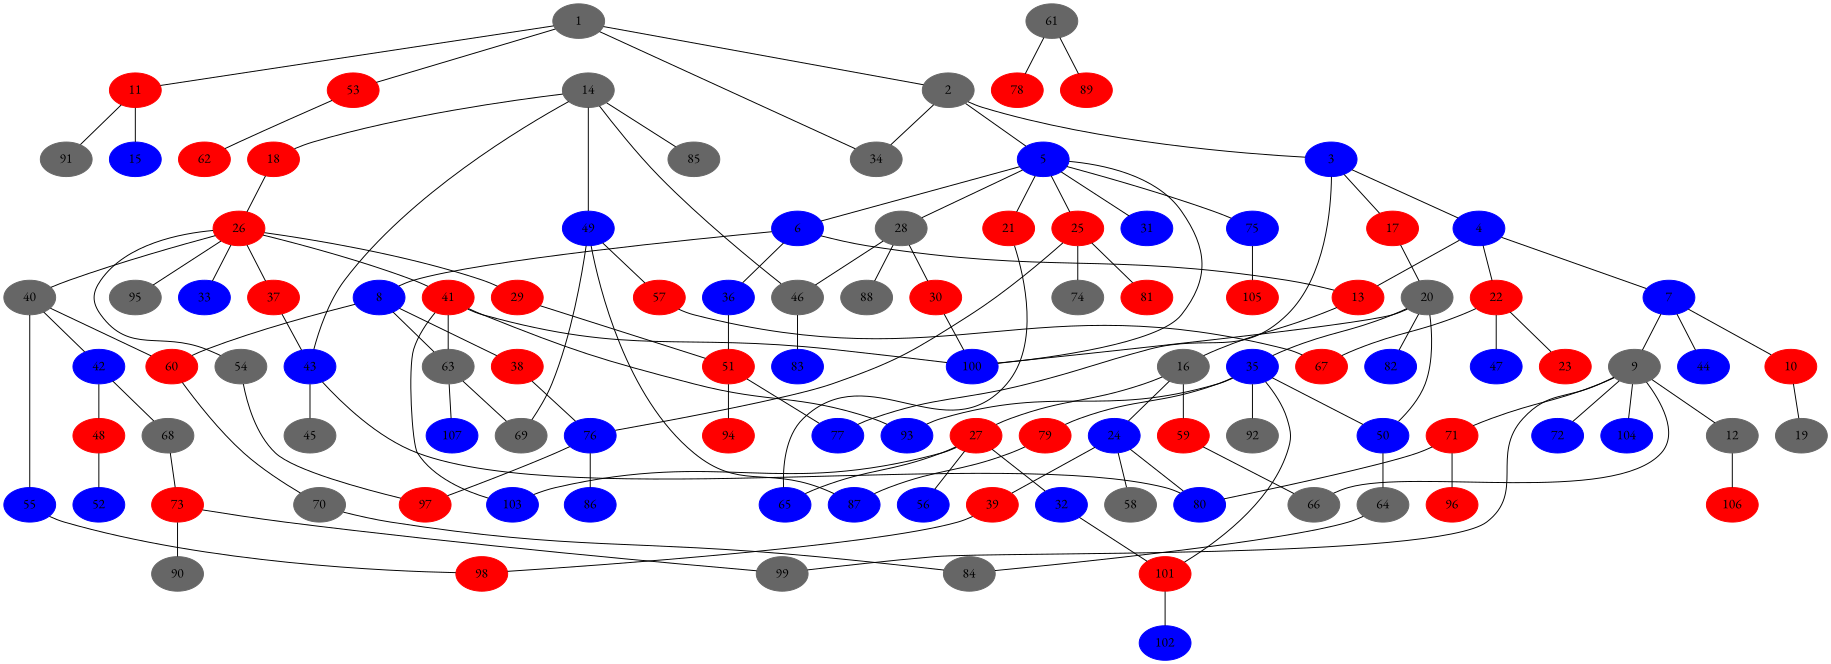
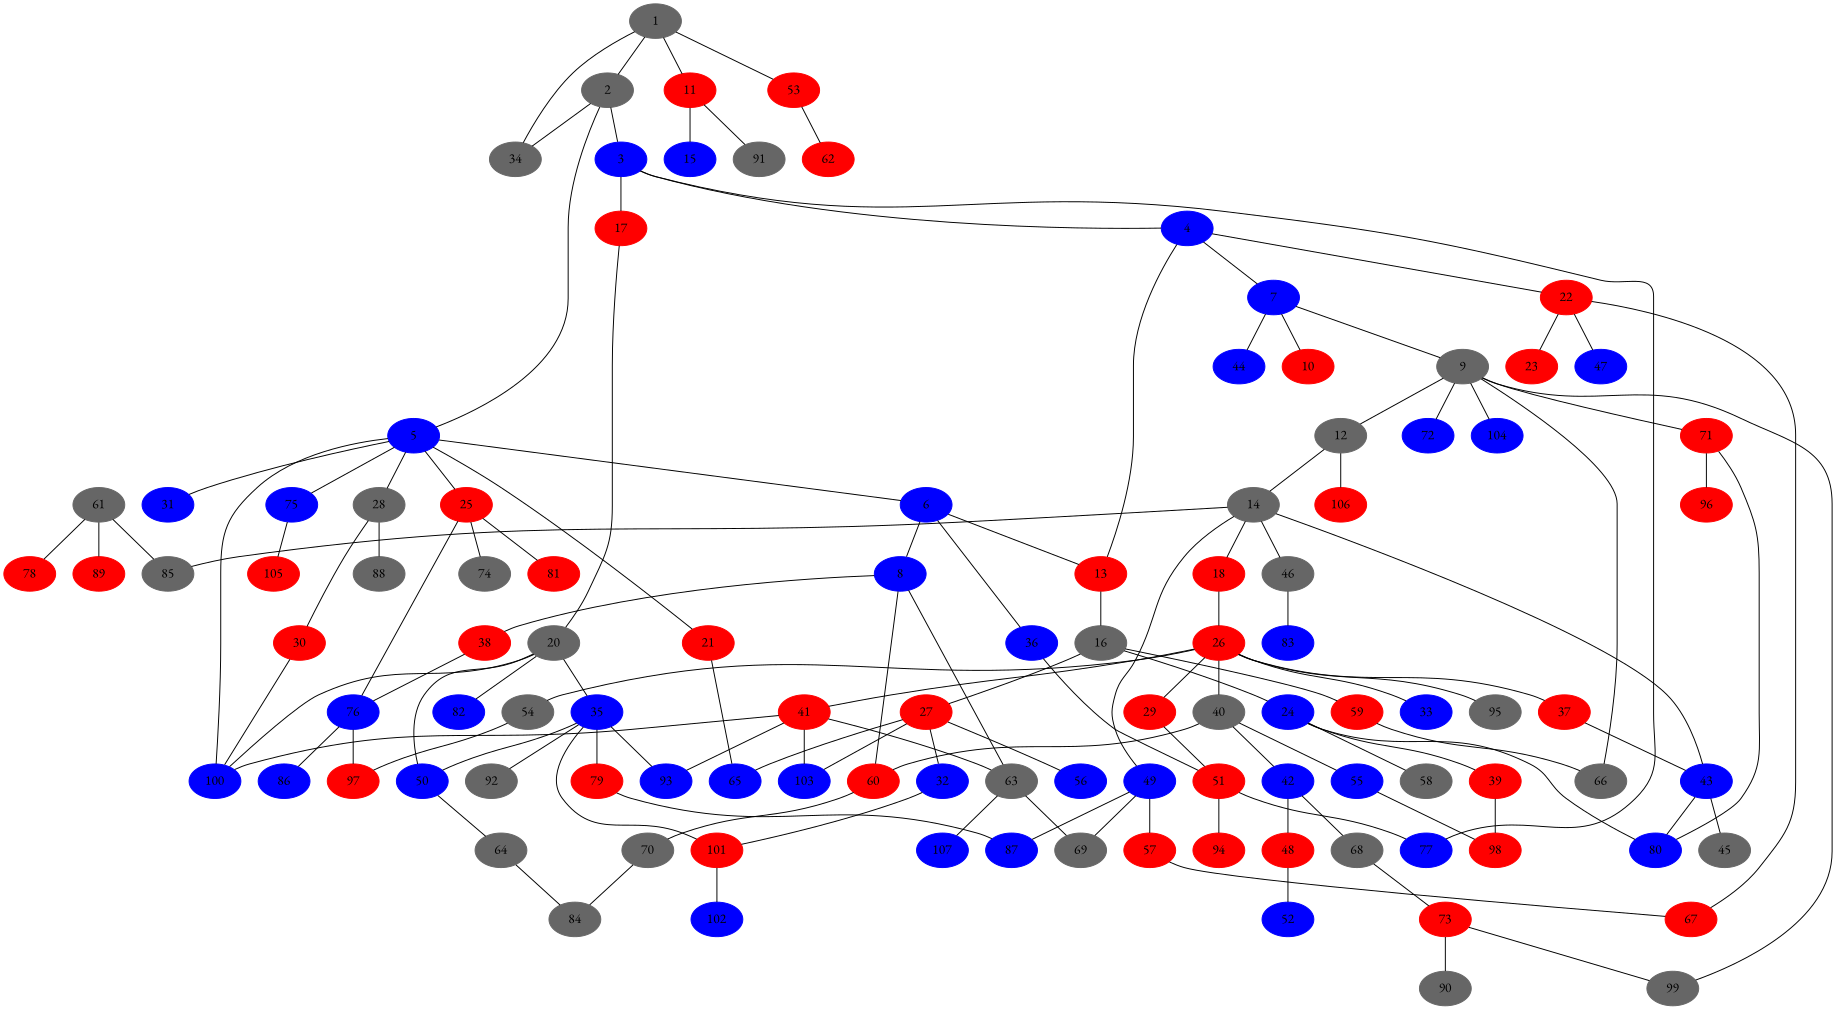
edge "28" -- "46": removed
node "19": removed
edge "12" -- "14": added
edge "61" -- "85": added
